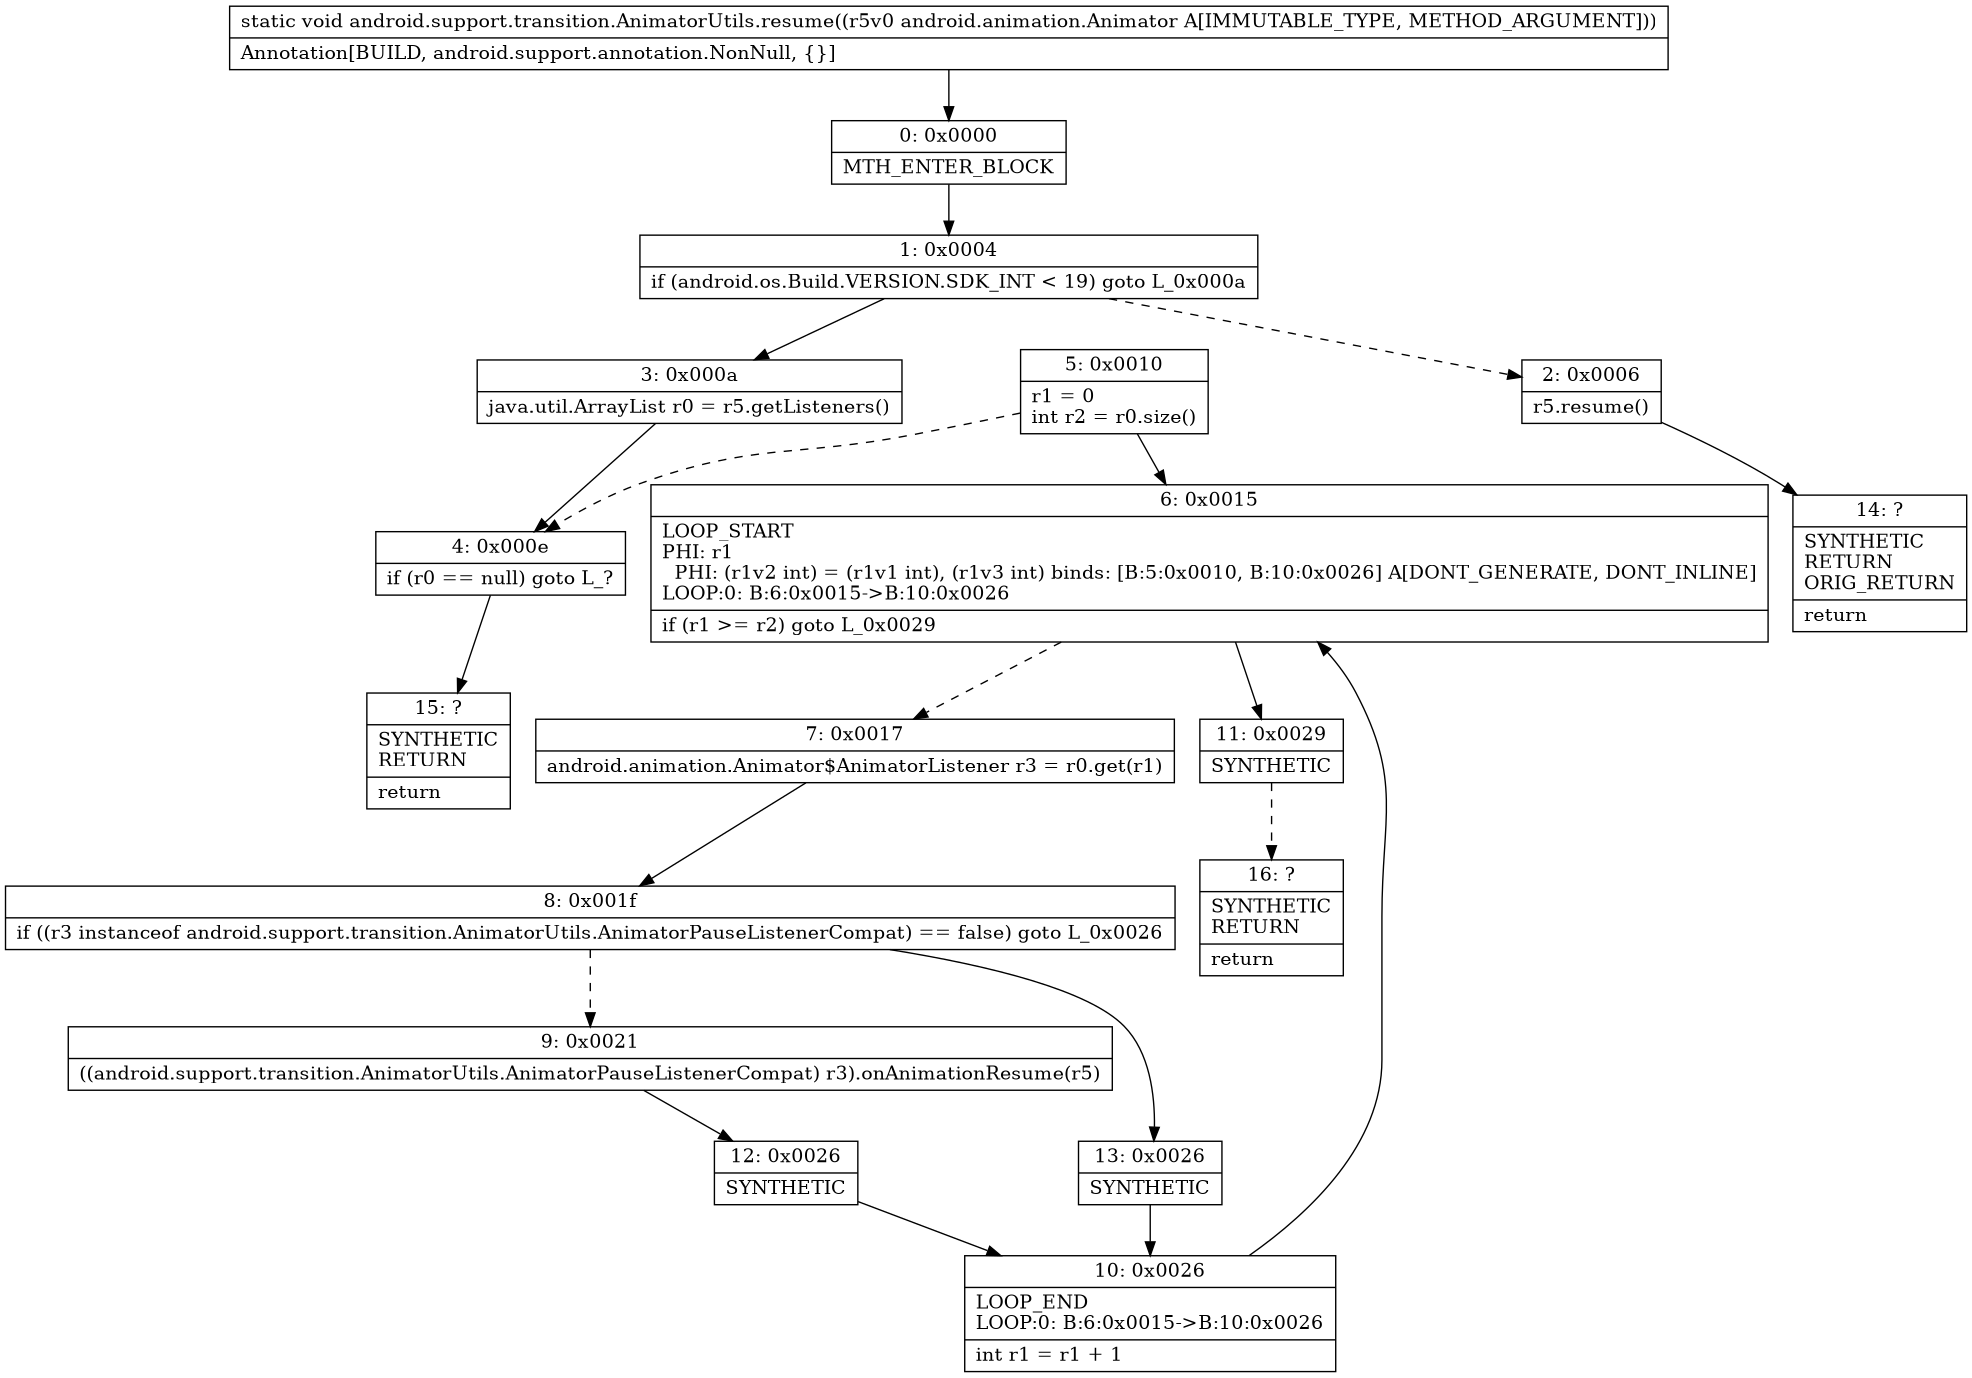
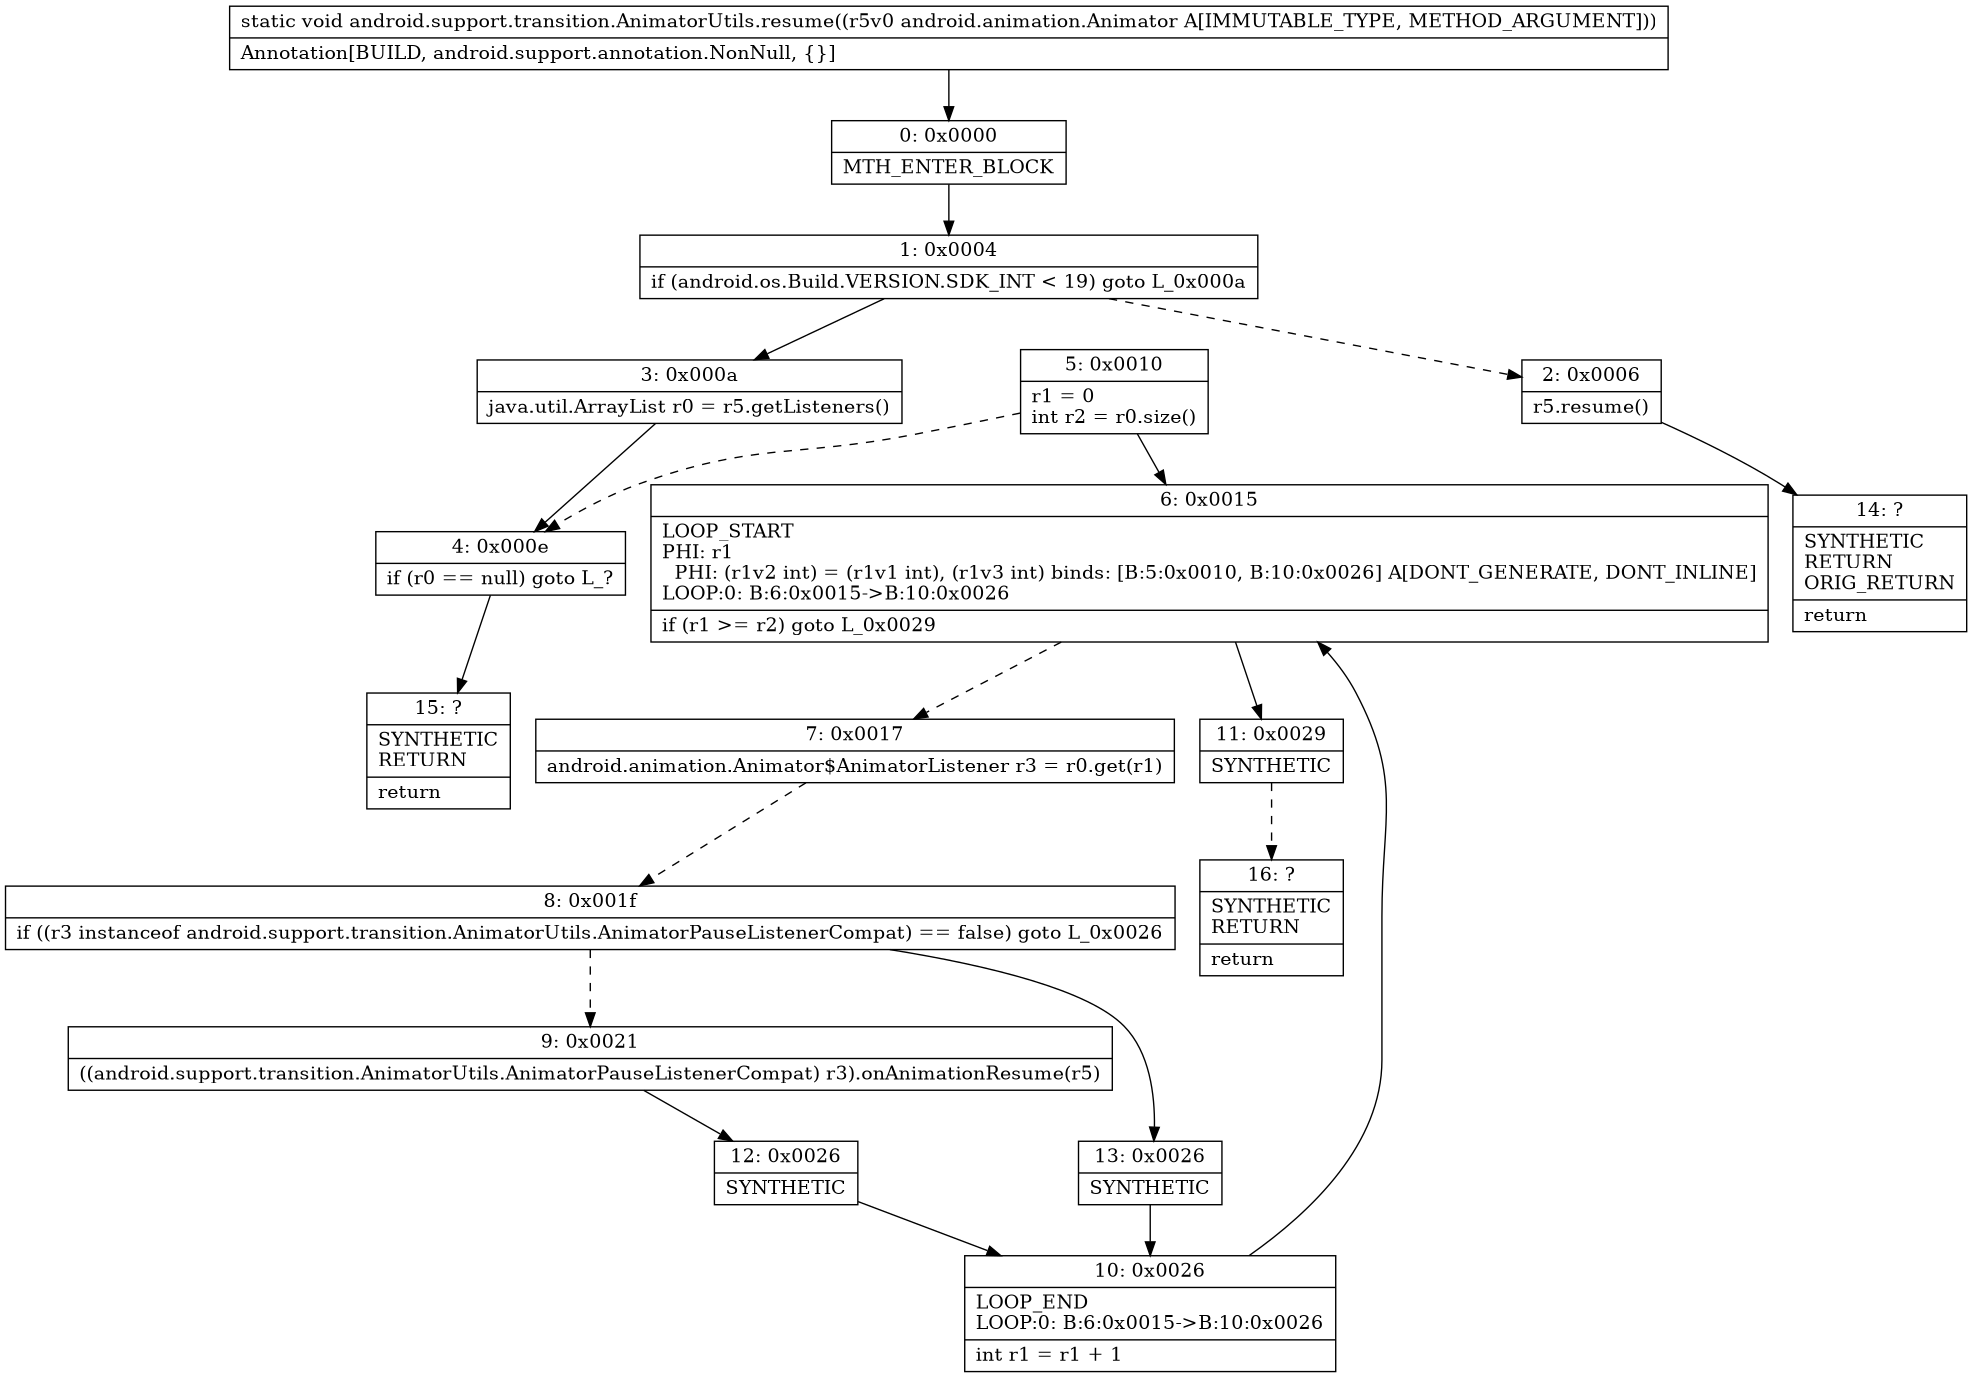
edge "7: 0x0017" -> "8: 0x001f": style solid -> dashed
